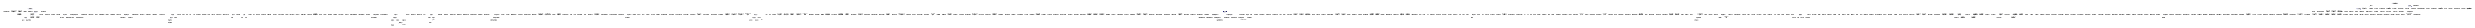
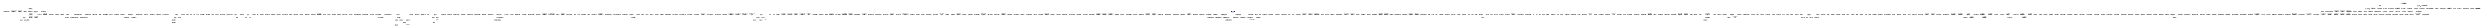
node "future_2667.cpp": added
